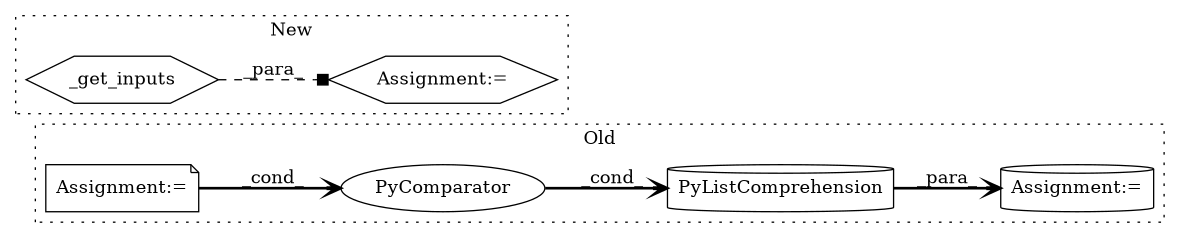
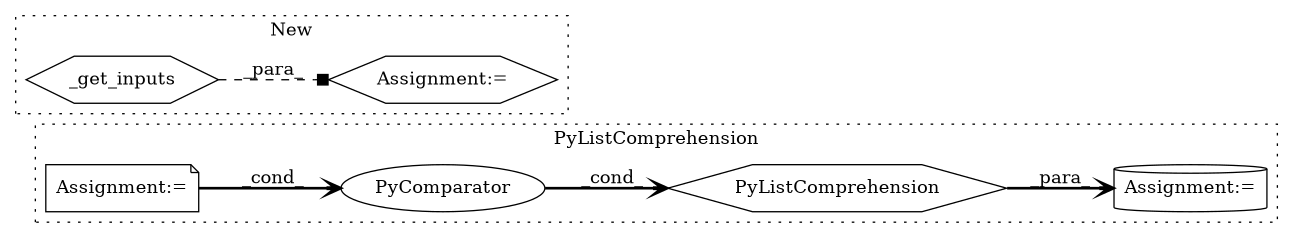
cluster "Old": label "Old" -> "PyListComprehension"
node "PyListComprehension": shape cylinder -> hexagon
